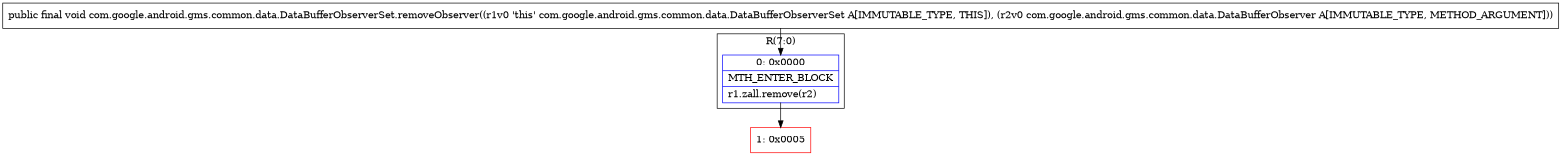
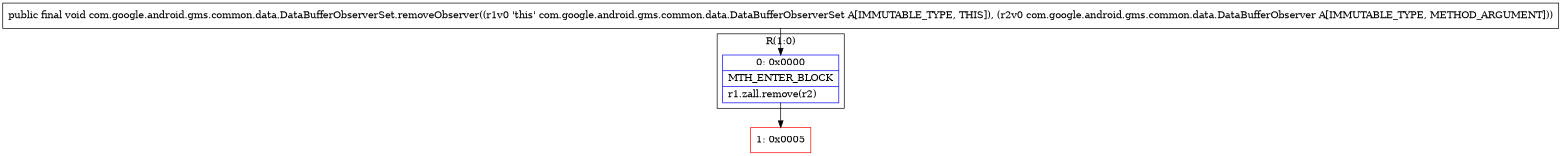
cluster "R(7:0)": label "R(7:0)" -> "R(1:0)"
